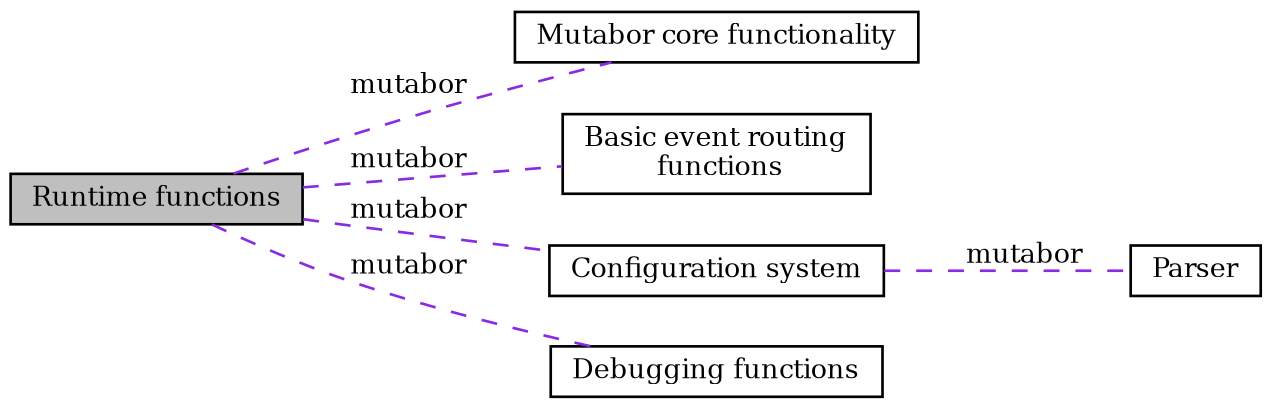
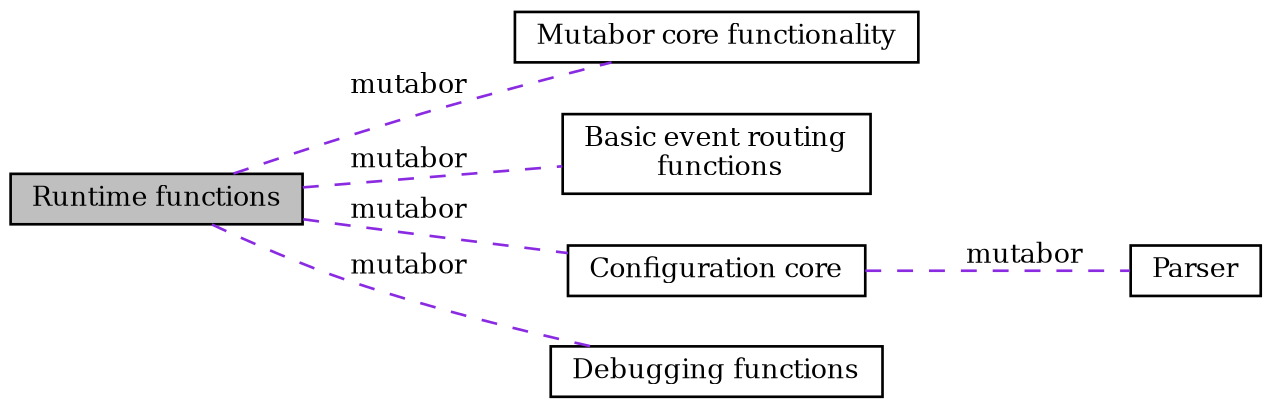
node "Configuration system": label "Configuration system" -> "Configuration core"
